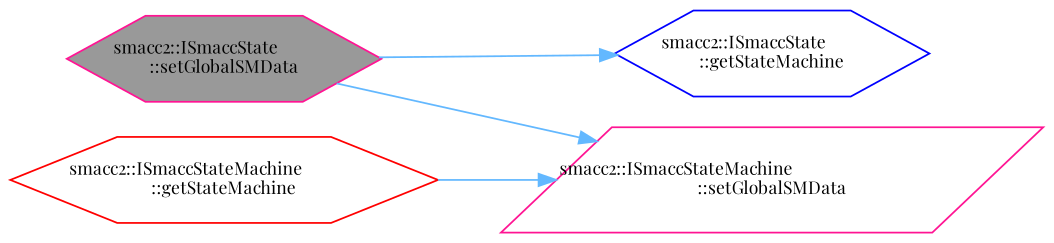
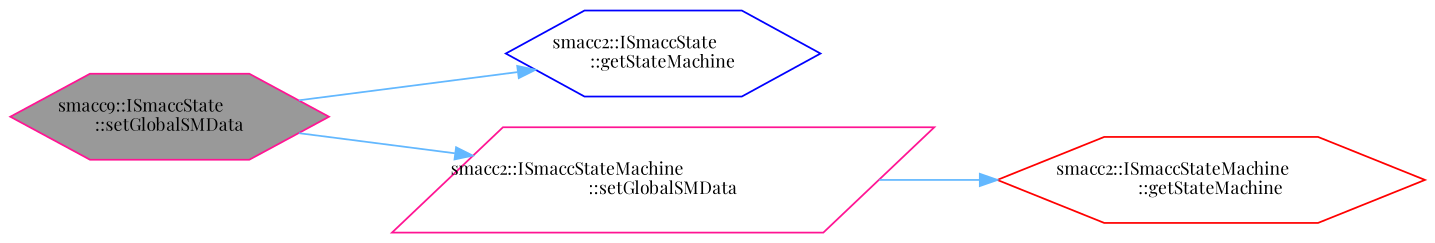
node "smacc2::ISmaccState ::setGlobalSMData": label "smacc2::ISmaccState ::setGlobalSMData" -> "smacc9::ISmaccState ::setGlobalSMData"
edge "smacc2::ISmaccStateMachine ::getStateMachine" -> "smacc2::ISmaccStateMachine ::setGlobalSMData": reversed
